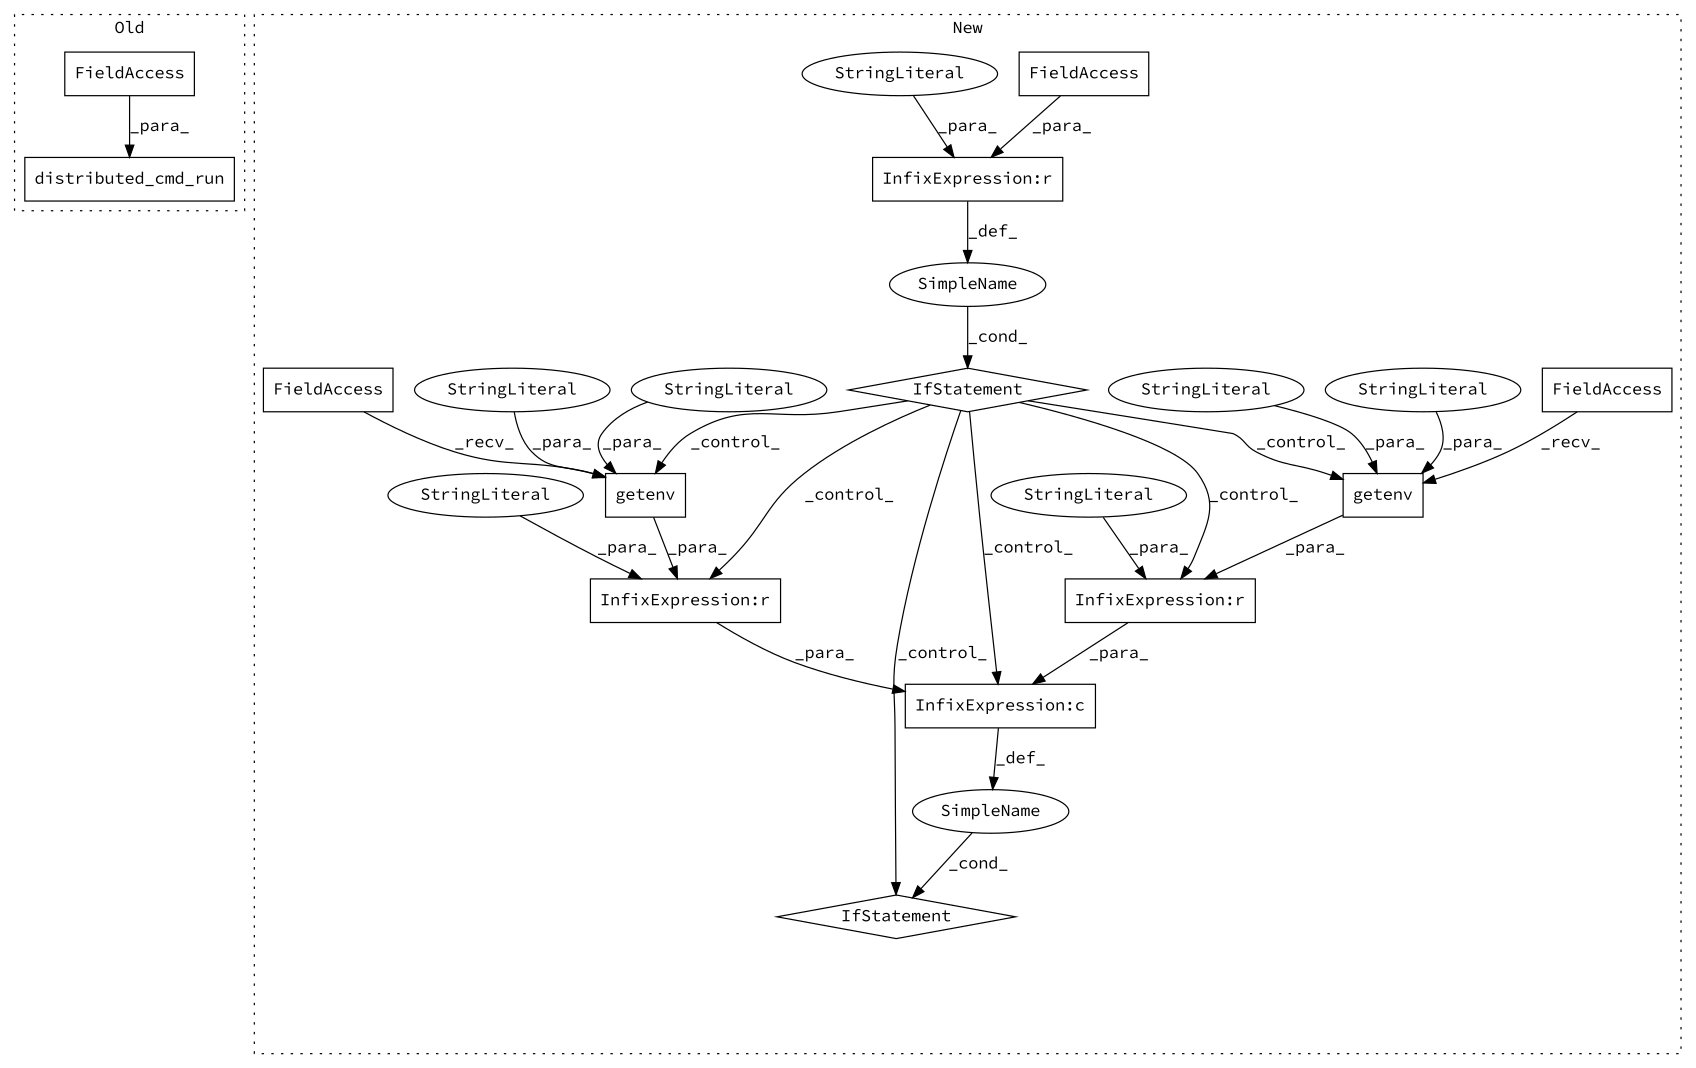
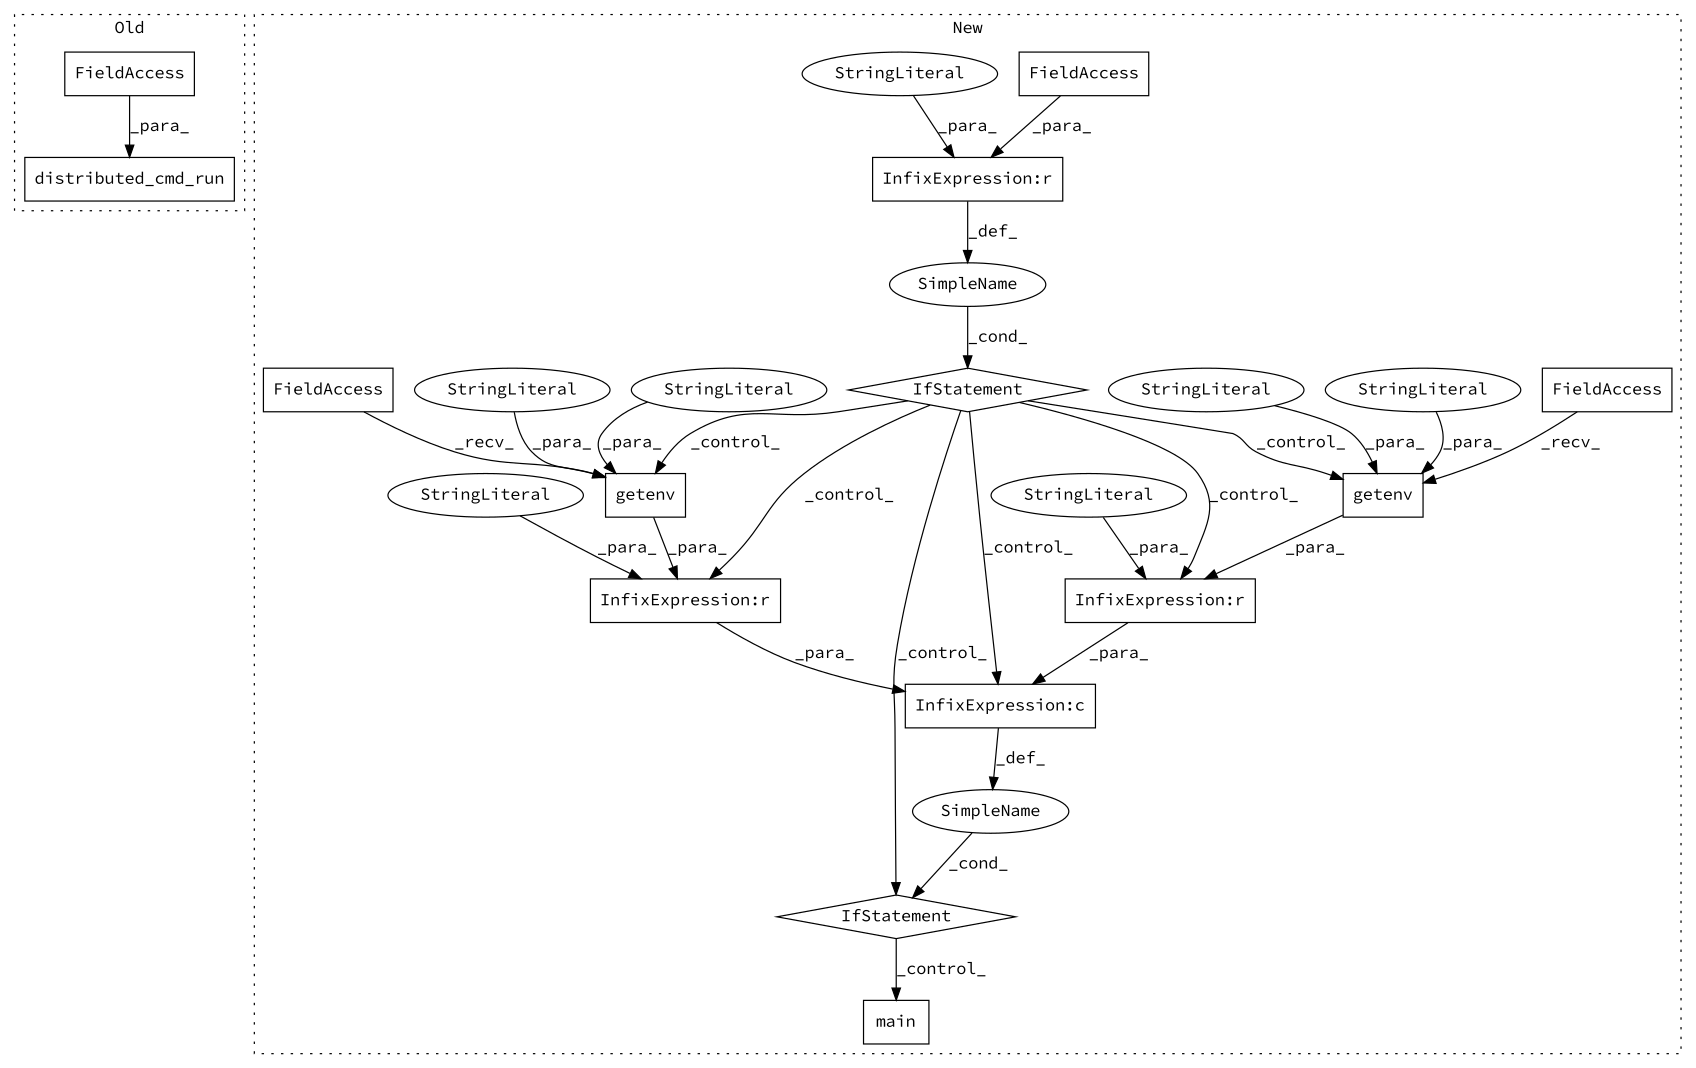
node "main": added
